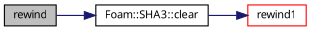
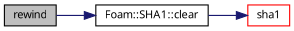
node "Foam::SHA3::clear": label "Foam::SHA3::clear" -> "Foam::SHA1::clear"
node "rewind1": label "rewind1" -> "sha1"
